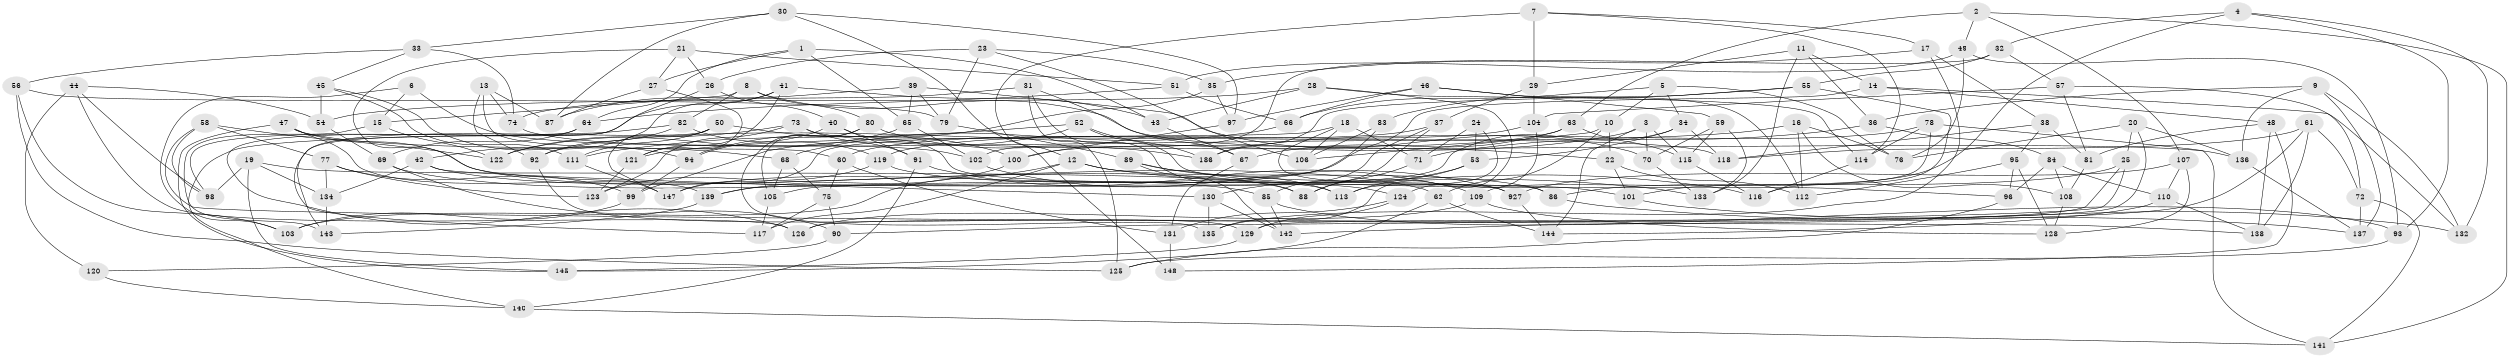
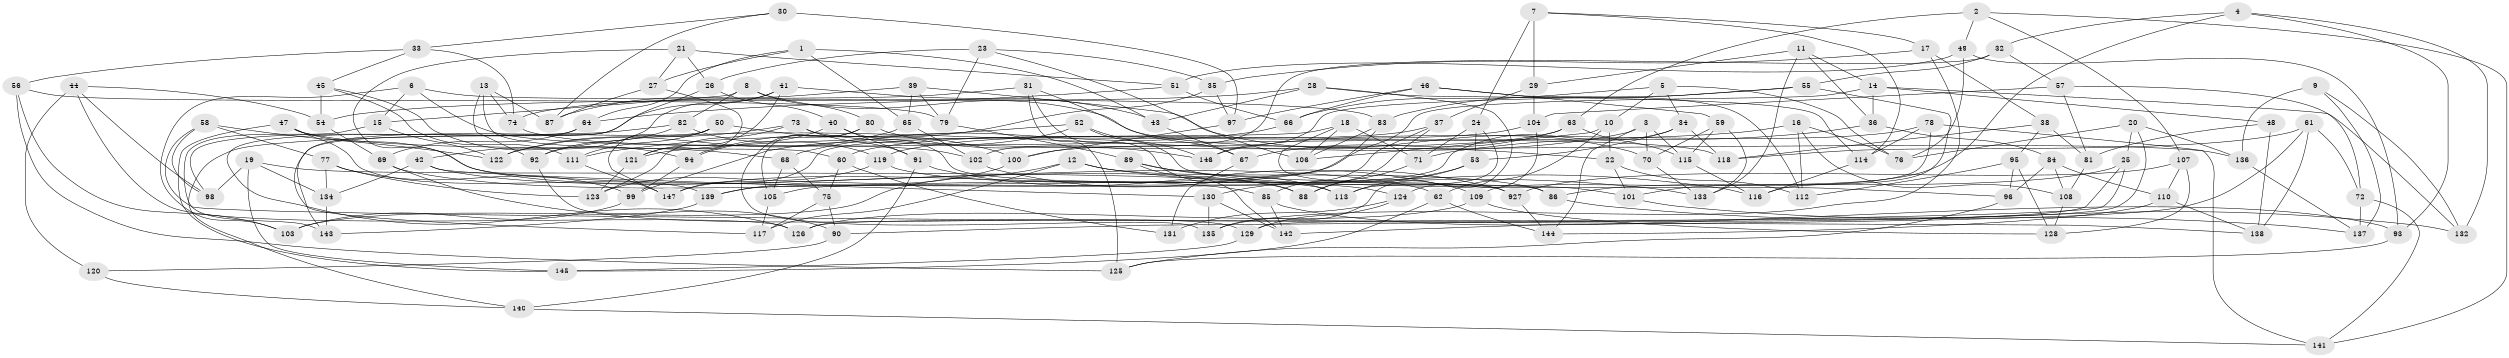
edge "7" -- "12": now "7" -- "24"
edge "9" -- "36": now "14" -- "36"
edge "6" -- "83": added
node "186": label "186" -> "146"
node "148": removed
